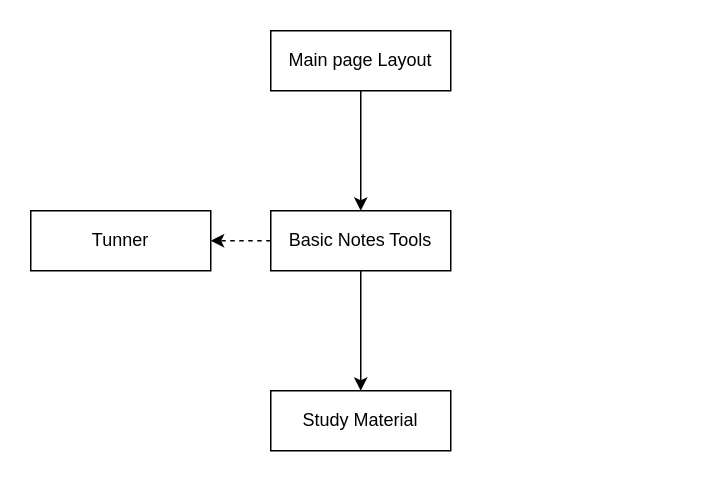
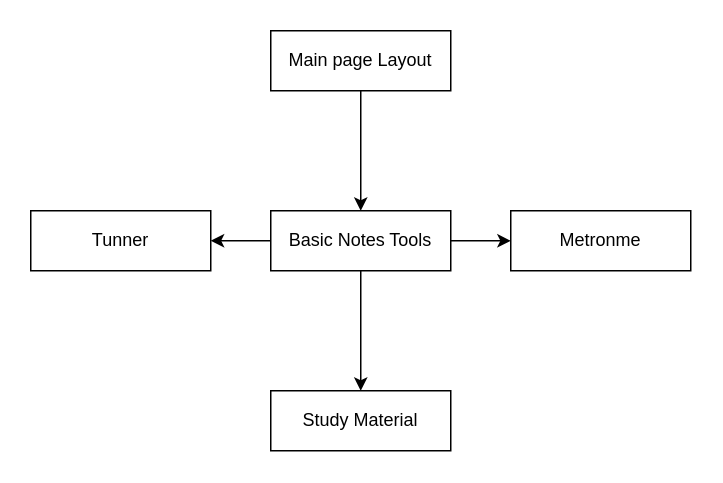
edge "Basic Notes Tools" -> "Tunner": style dashed -> solid
edge "Basic Notes Tools" -> "Metronme": added
node "Metronme": added
